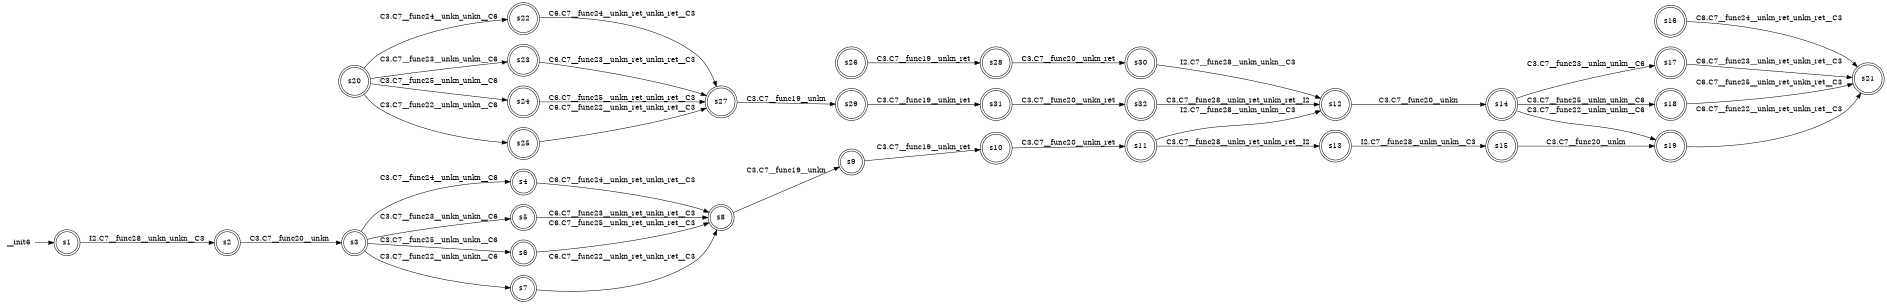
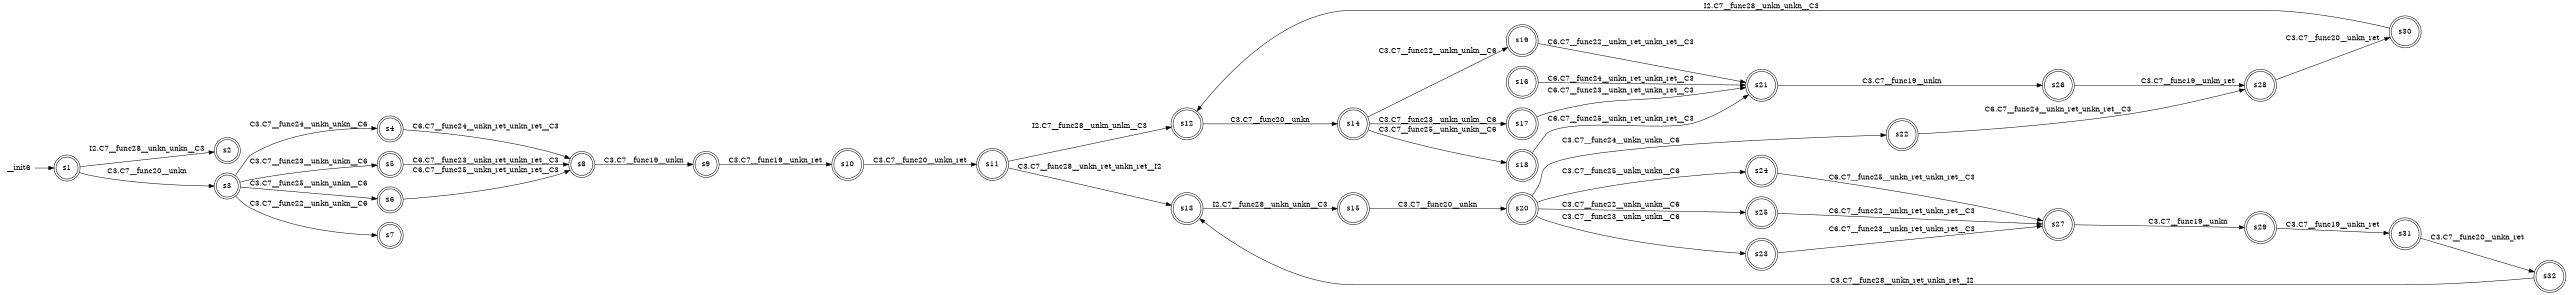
edge "s22" -> "s27": now "s22" -> "s28"
edge "s21" -> "s26": added, label "C3.C7__func19__unkn"
edge "s32" -> "s12": now "s32" -> "s13"
edge "s15" -> "s19": now "s15" -> "s20"
edge "s2" -> "s3": now "s1" -> "s3"
edge "s7" -> "s8": removed, label "C6.C7__func22__unkn_ret_unkn_ret__C3"
